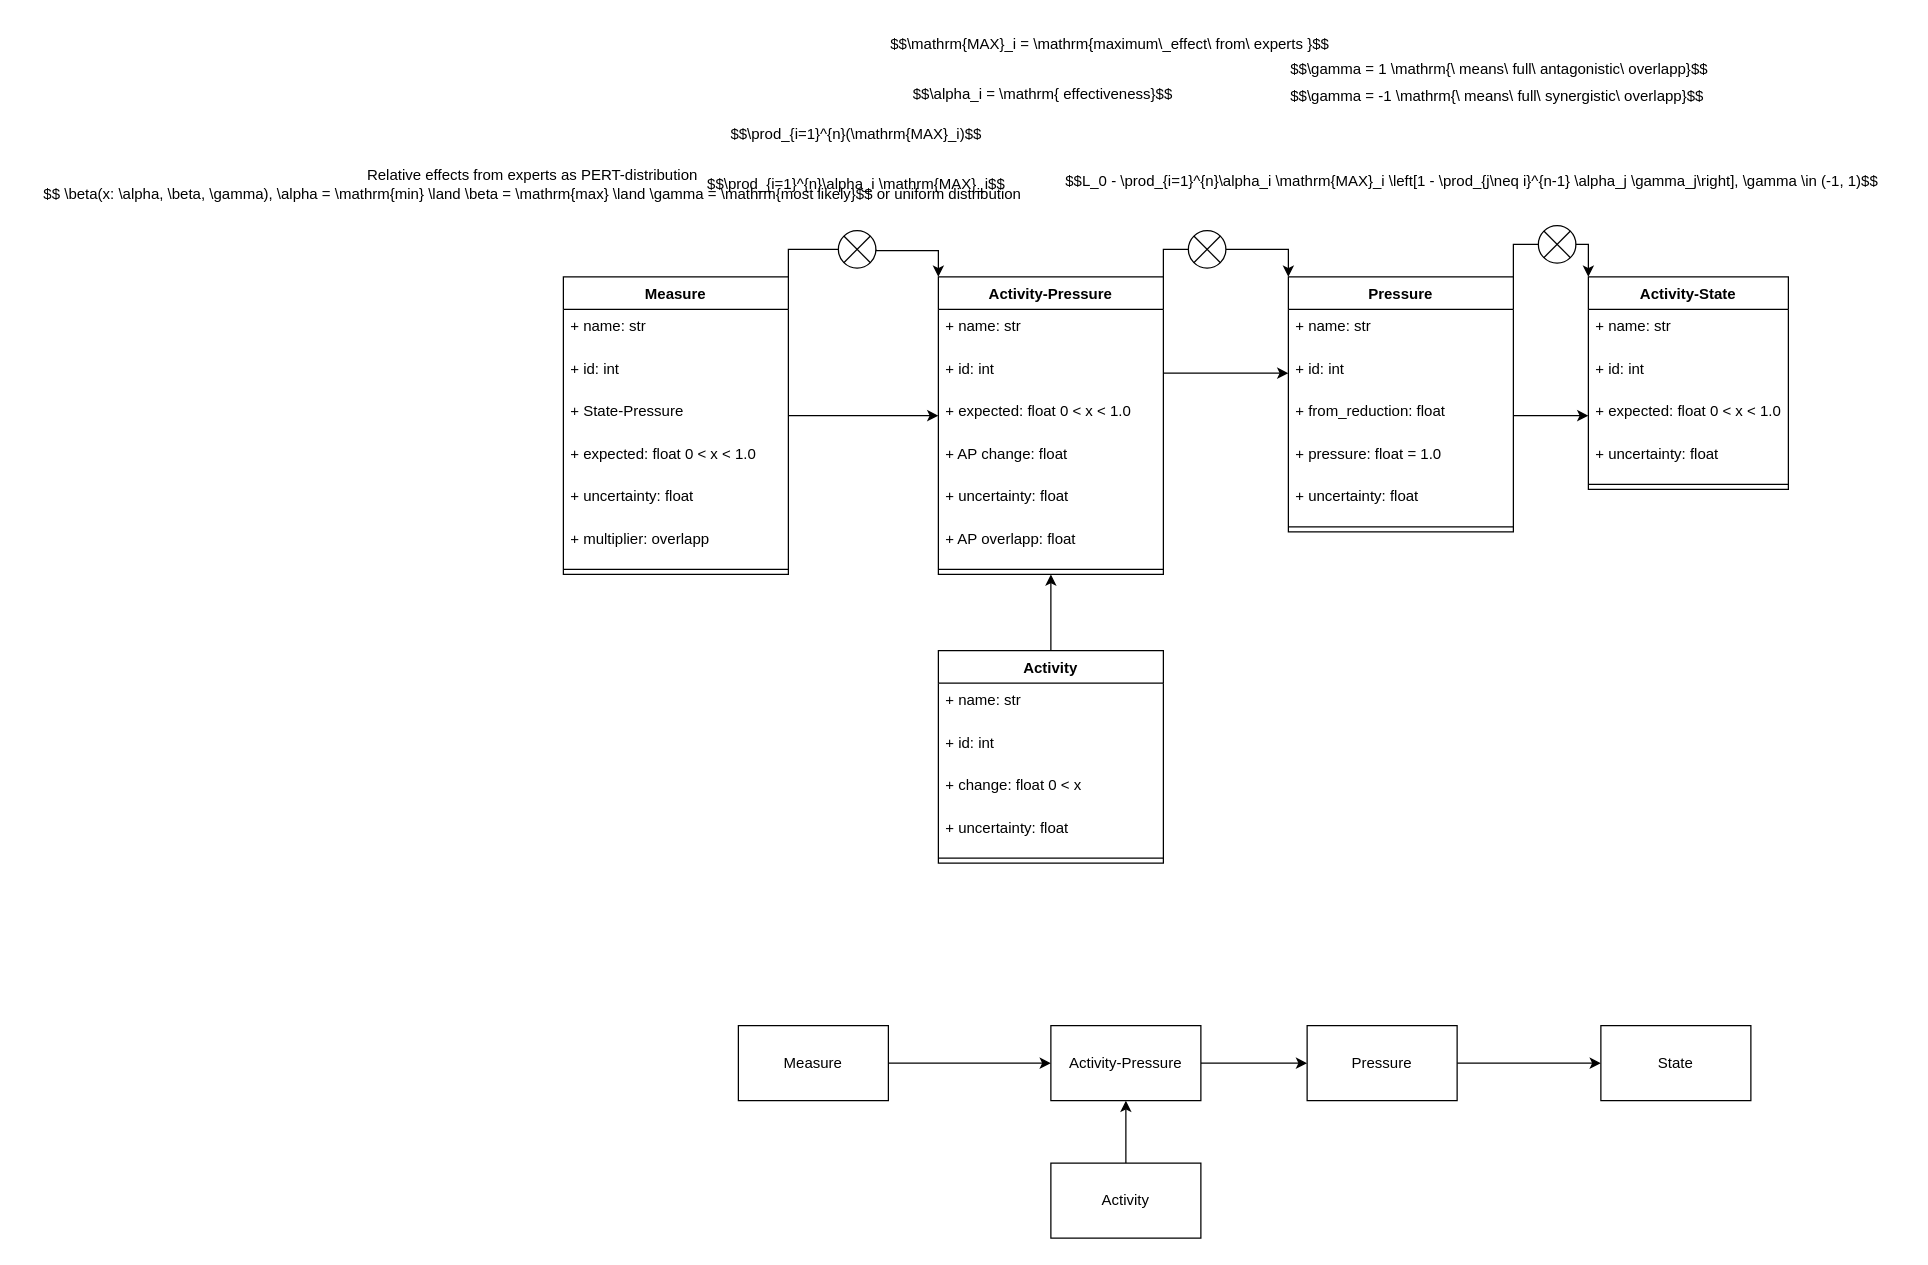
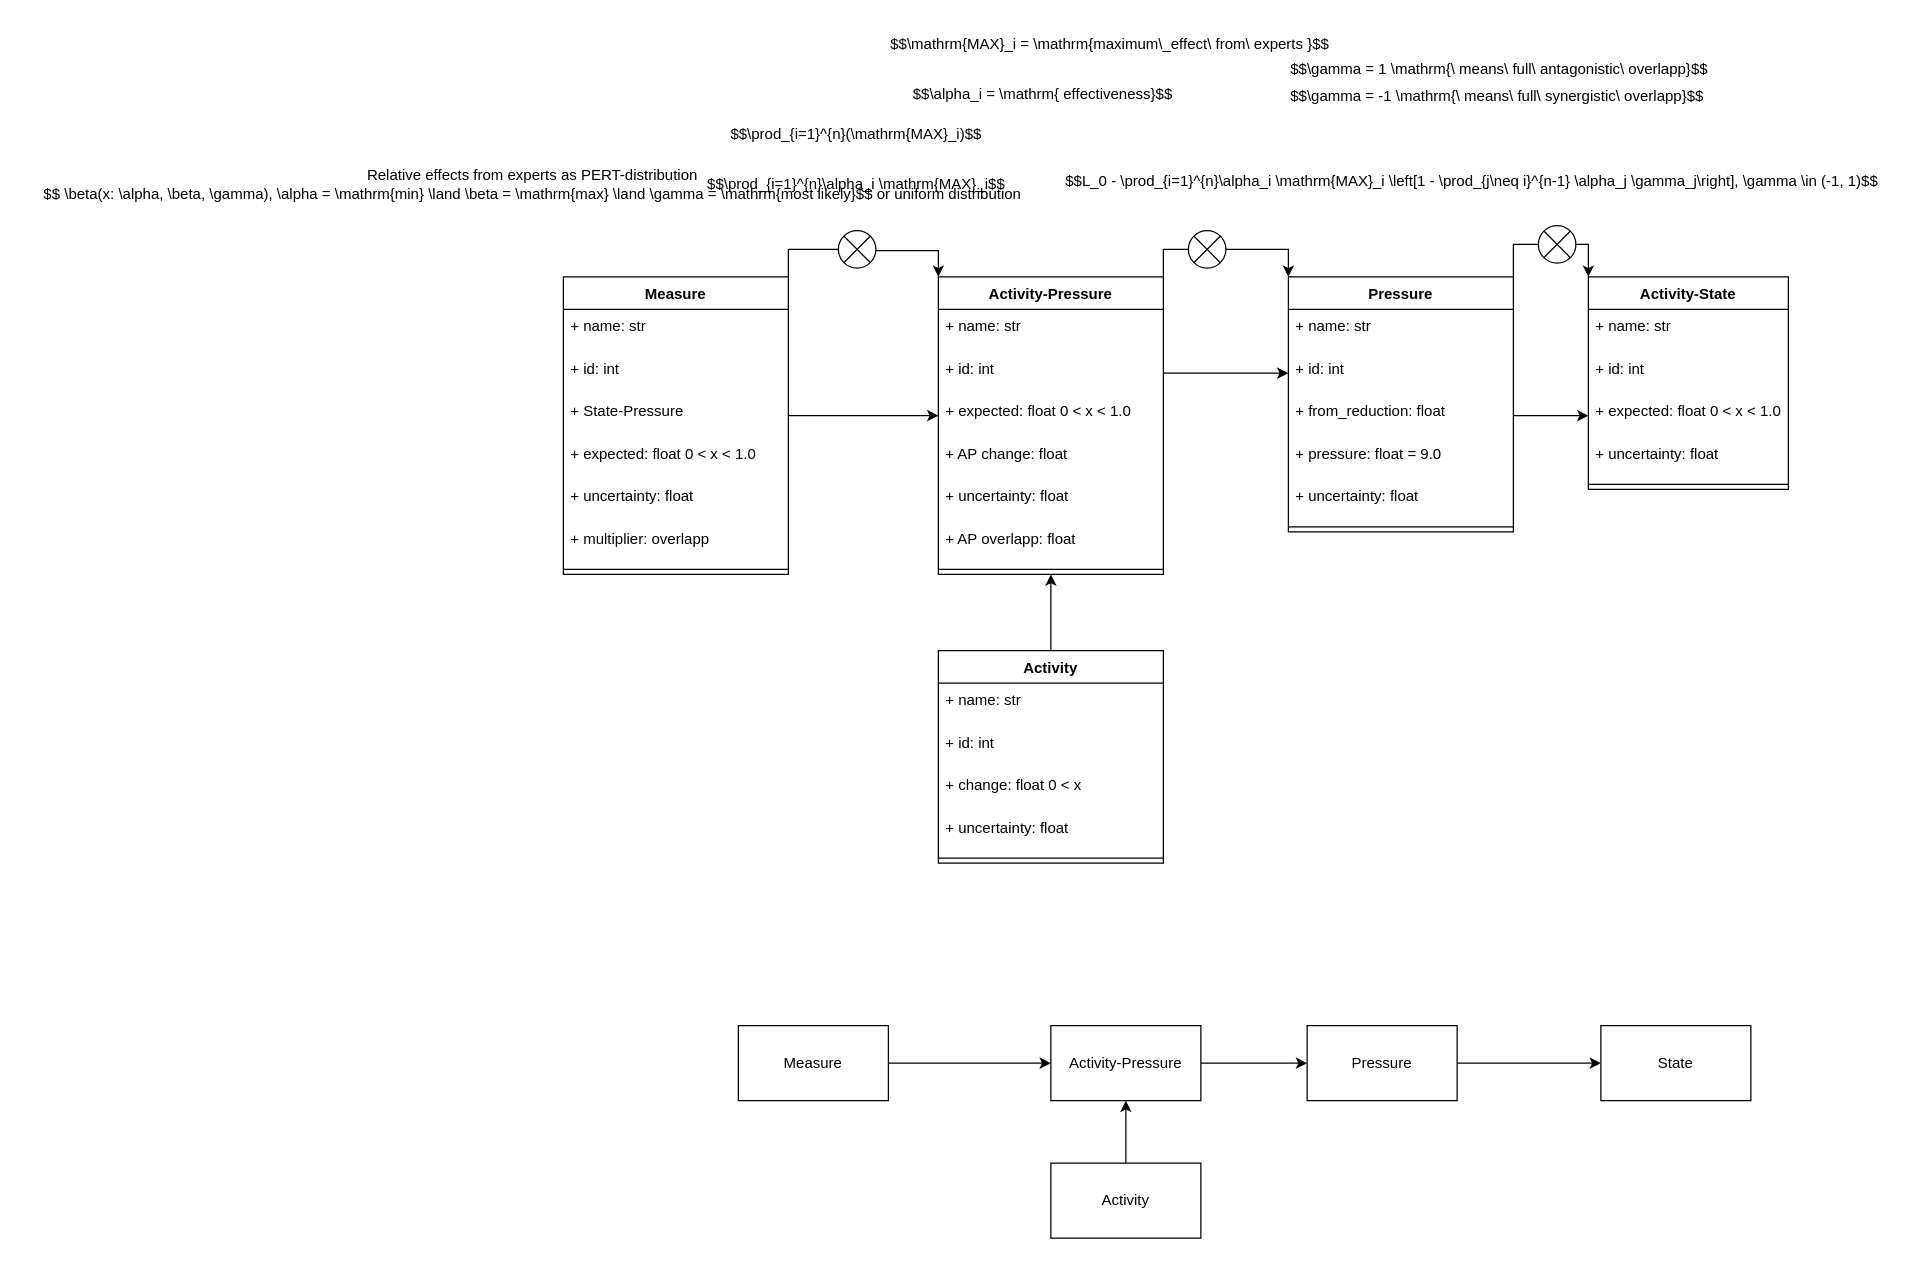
node "+ pressure: float = 1.0": label "+ pressure: float = 1.0" -> "+ pressure: float = 9.0"
